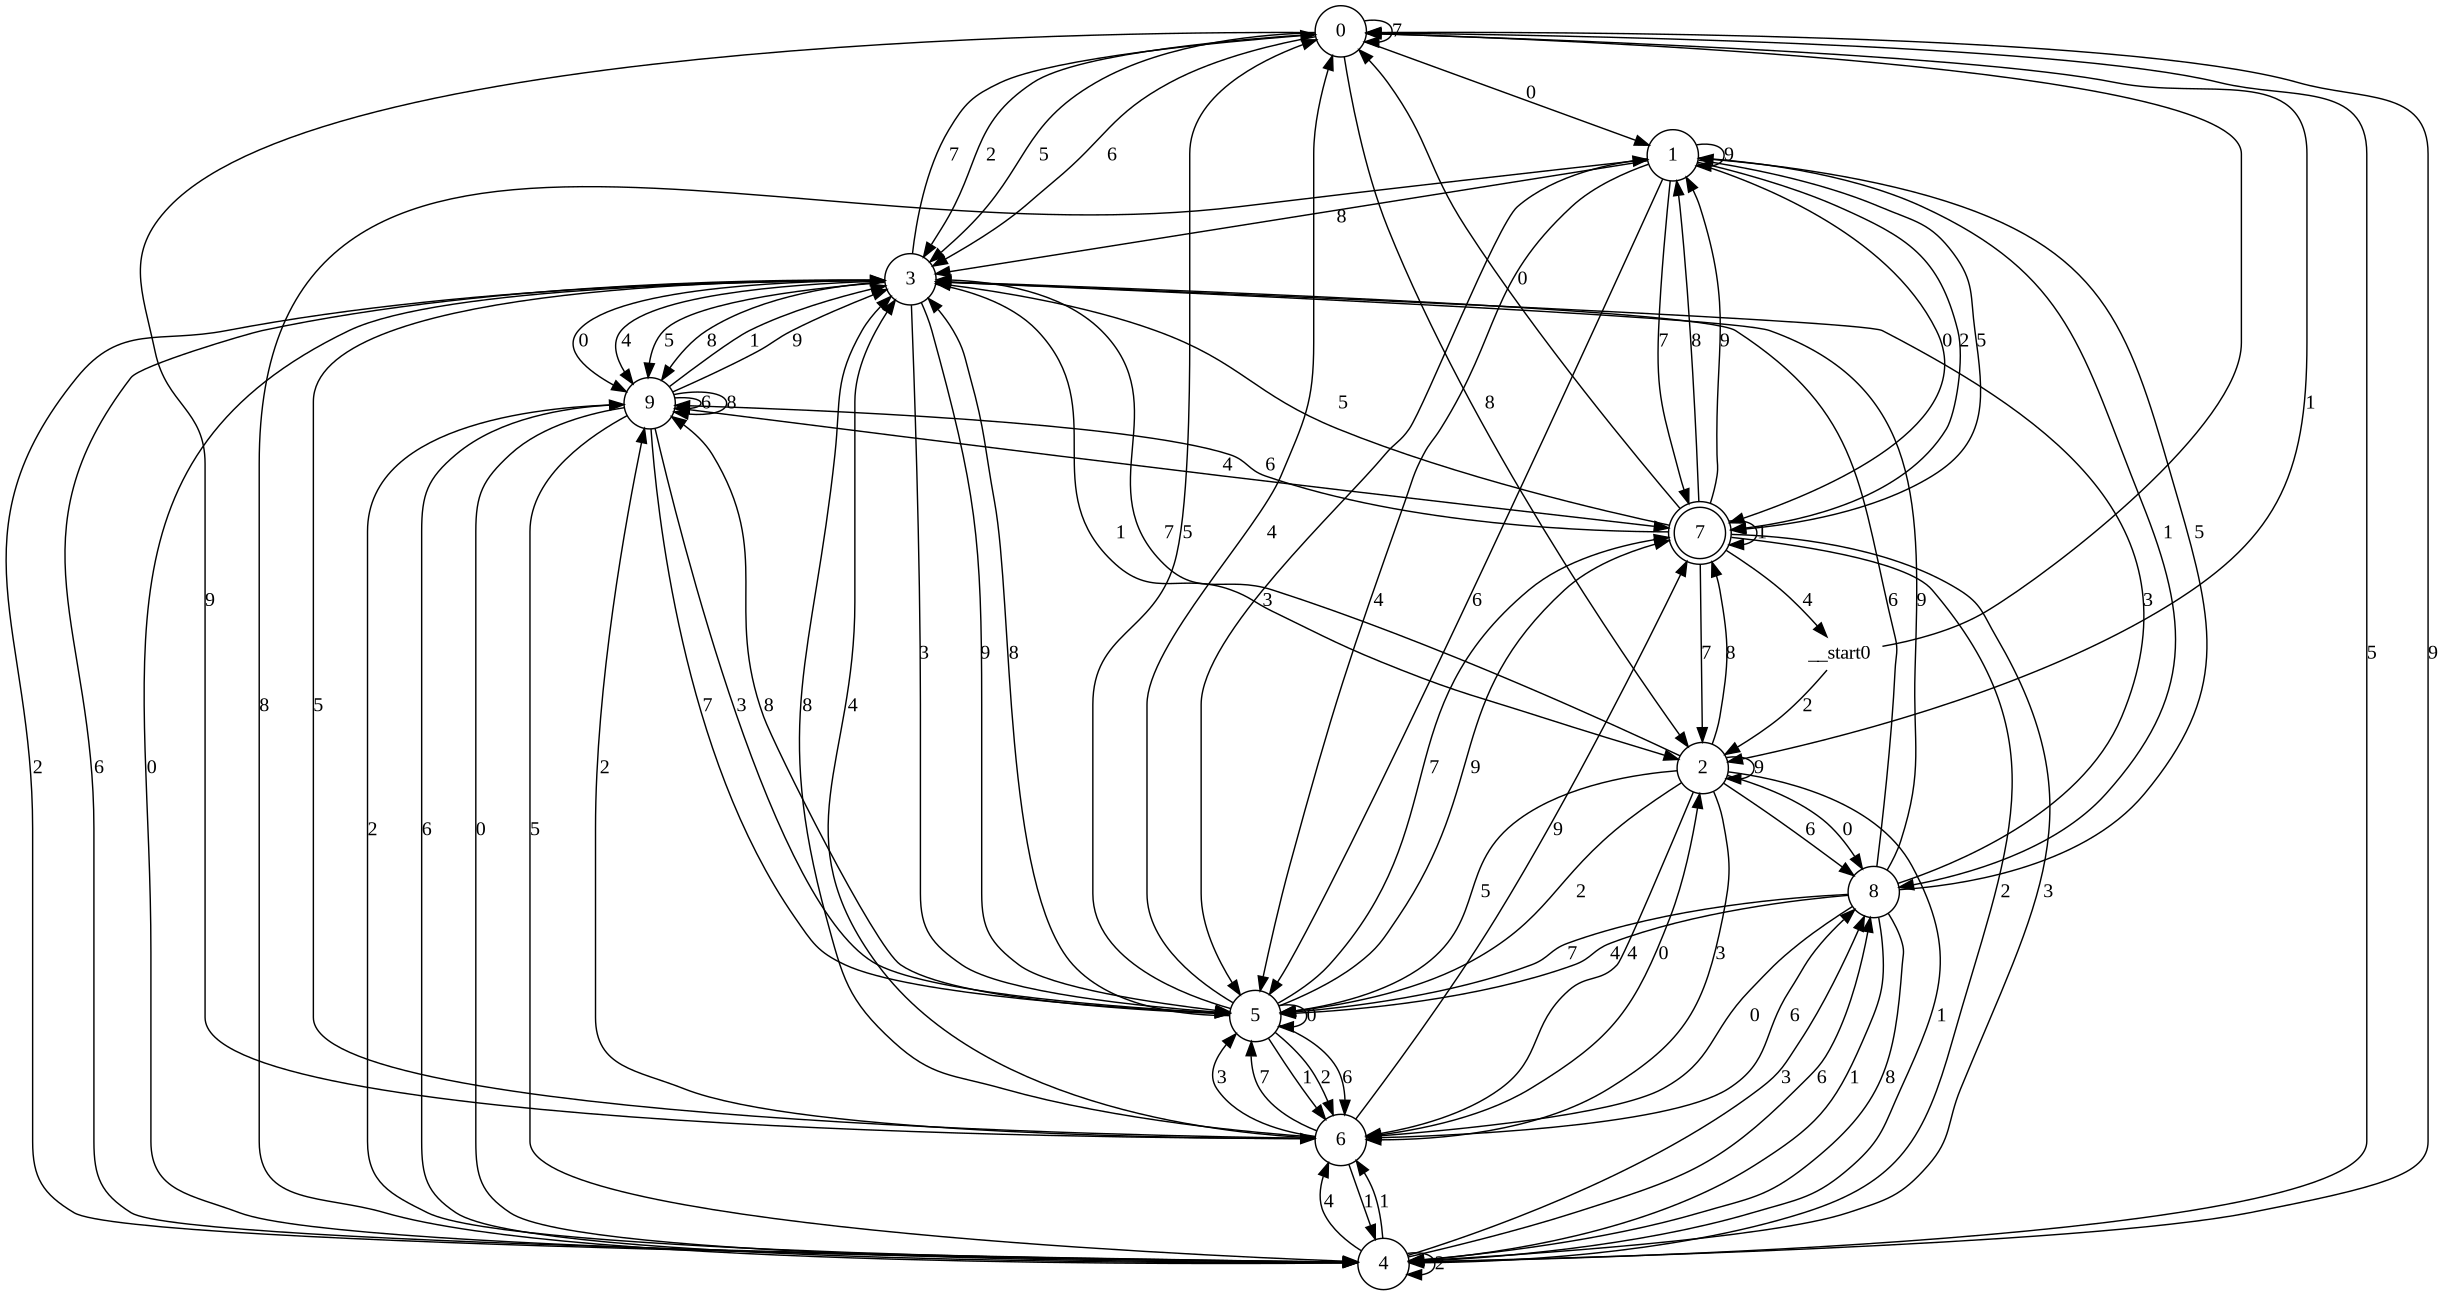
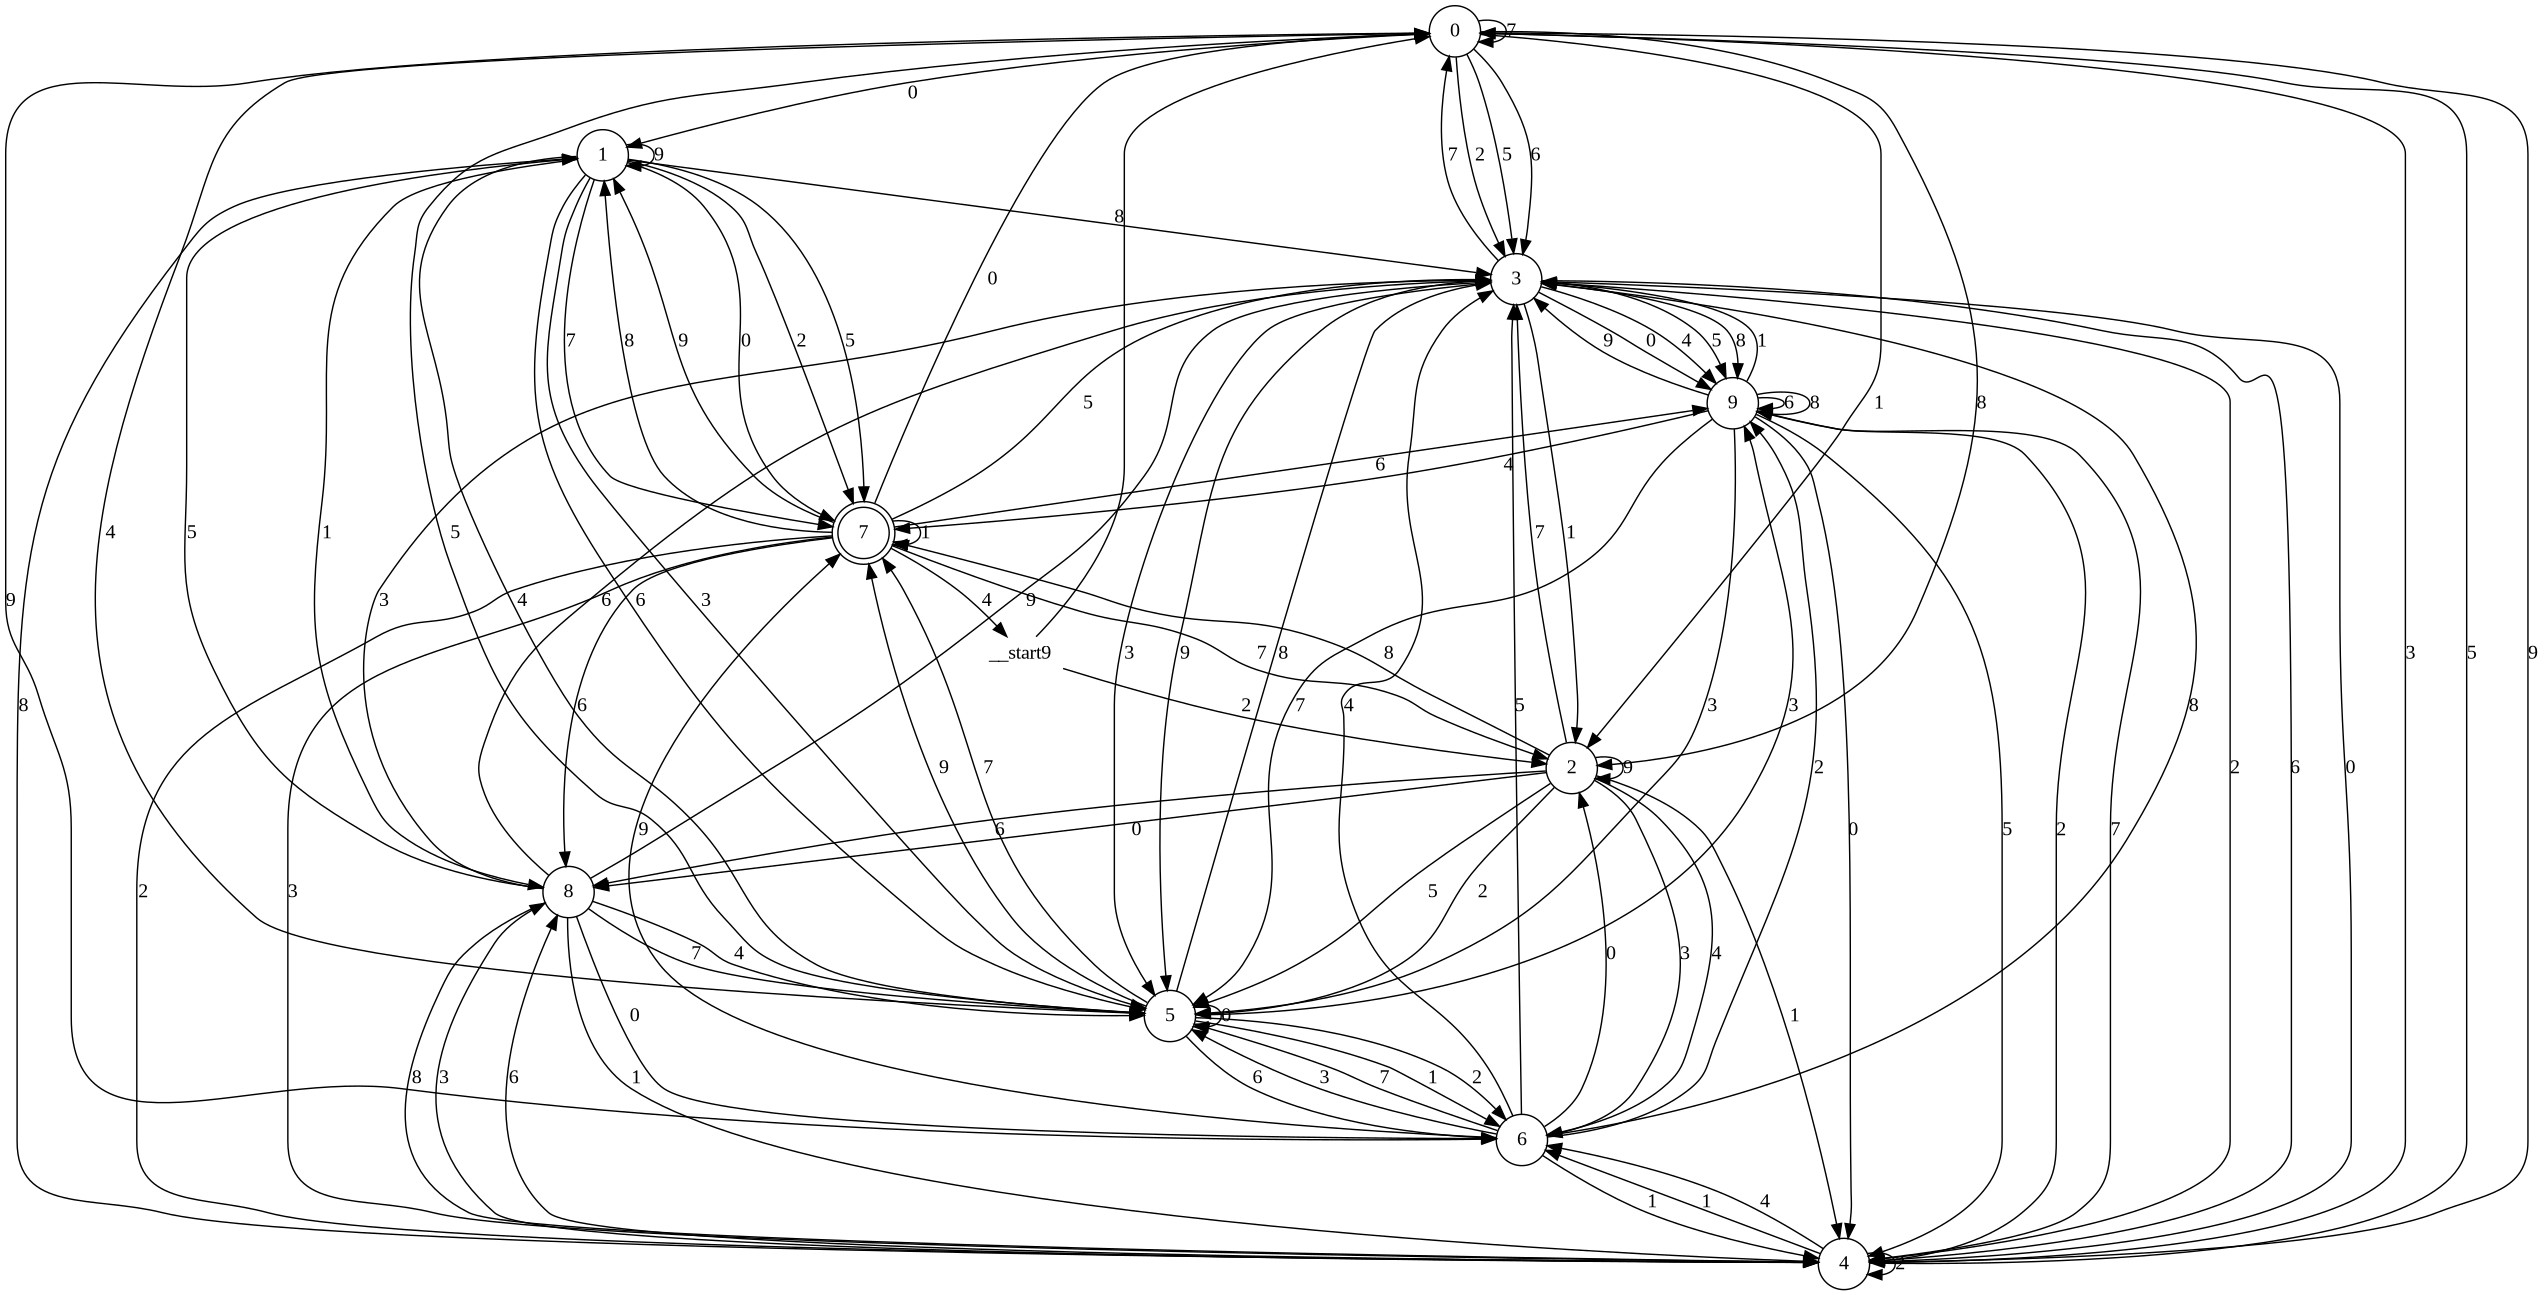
edge "0" -> "4": added, label "3"
node "__start0": label "__start0" -> "__start9"
edge "5" -> "9": label "8" -> "3"
edge "4" -> "9": label "6" -> "7"
edge "6" -> "8": now "7" -> "8"
